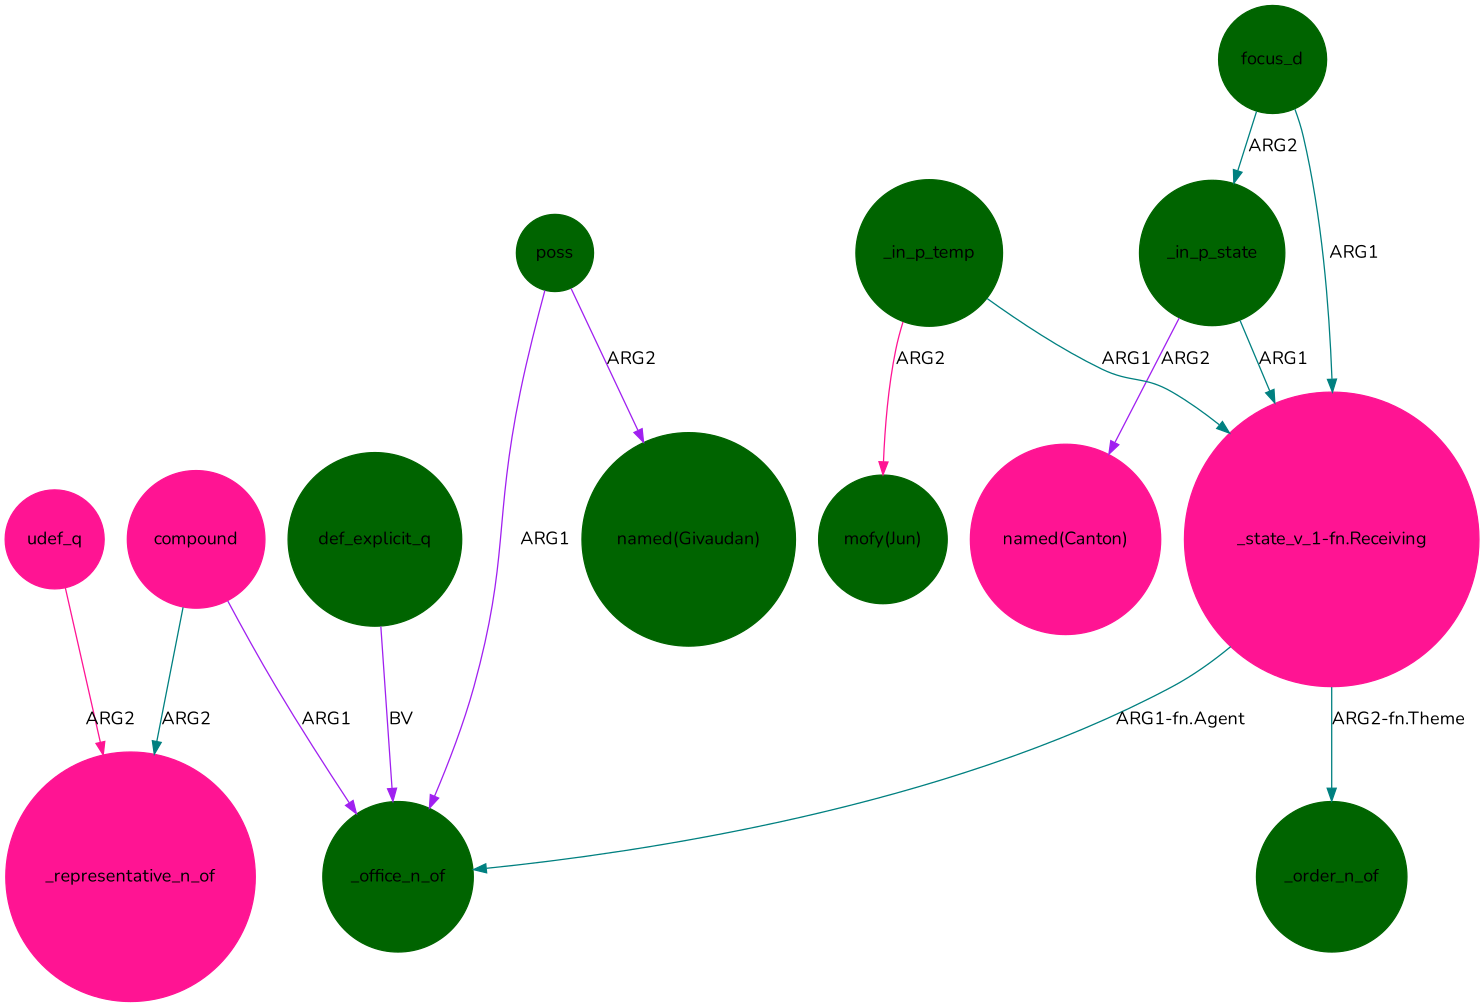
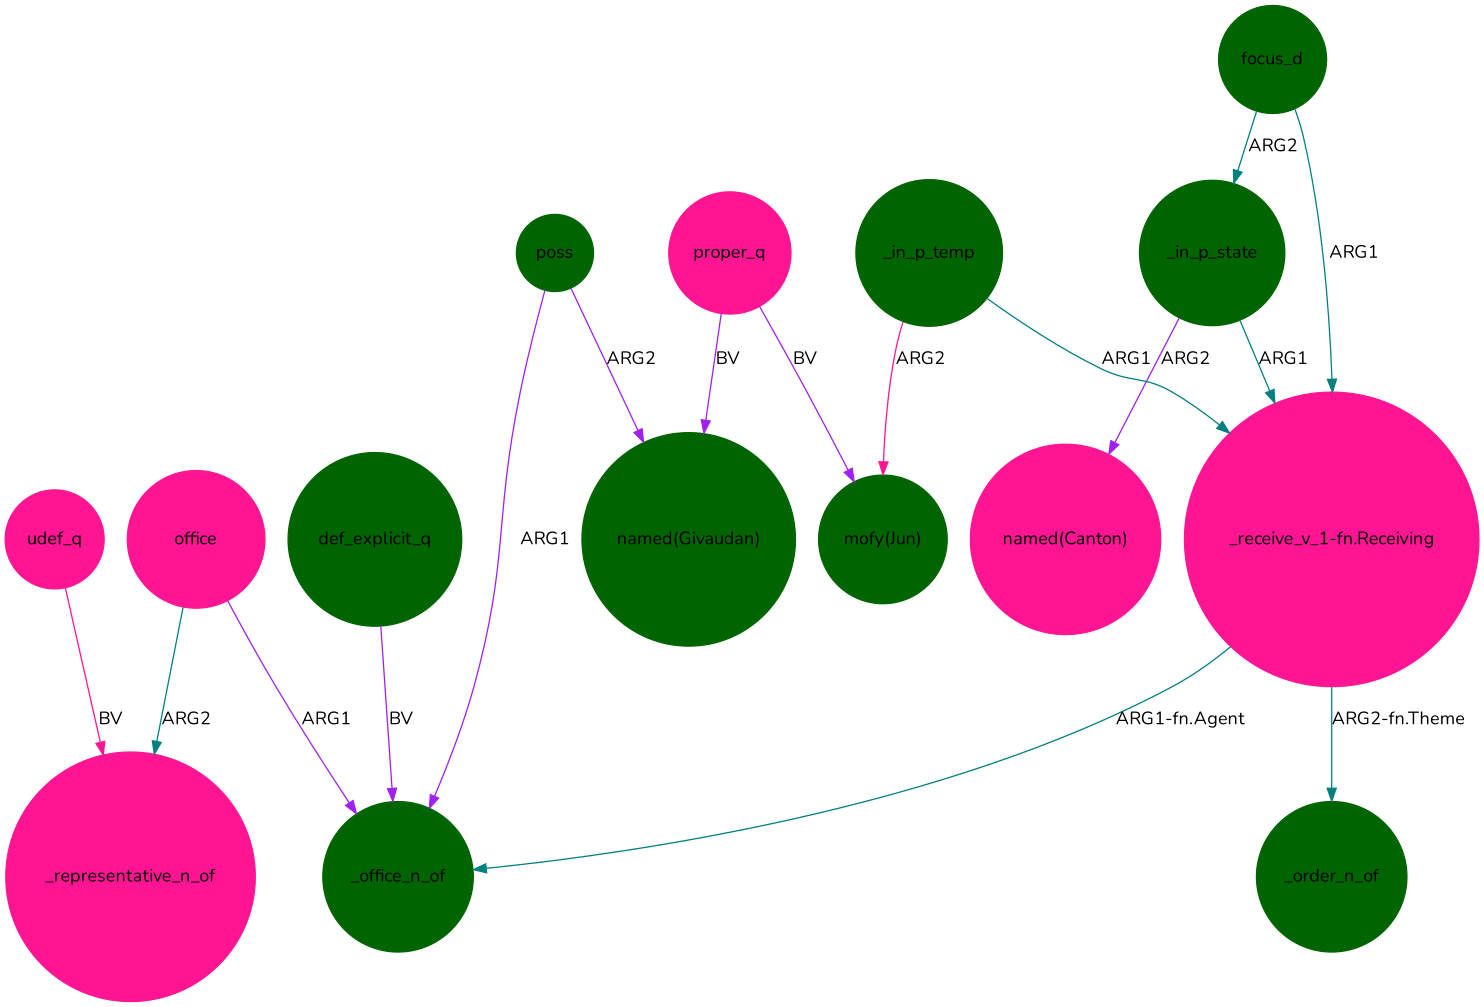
node "proper_q": added
node "compound": label "compound" -> "office"
node "_state_v_1-fn.Receiving": label "_state_v_1-fn.Receiving" -> "_receive_v_1-fn.Receiving"
edge "udef_q" -> "_representative_n_of": label "ARG2" -> "BV"
